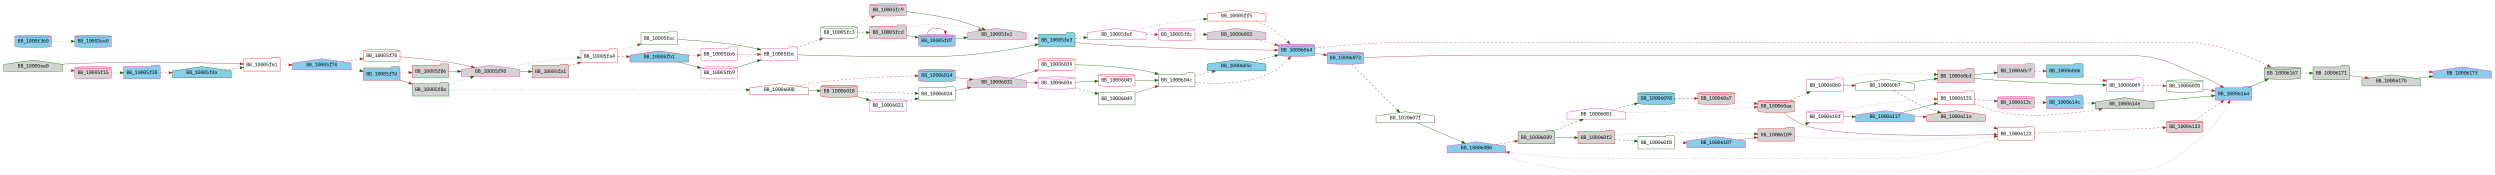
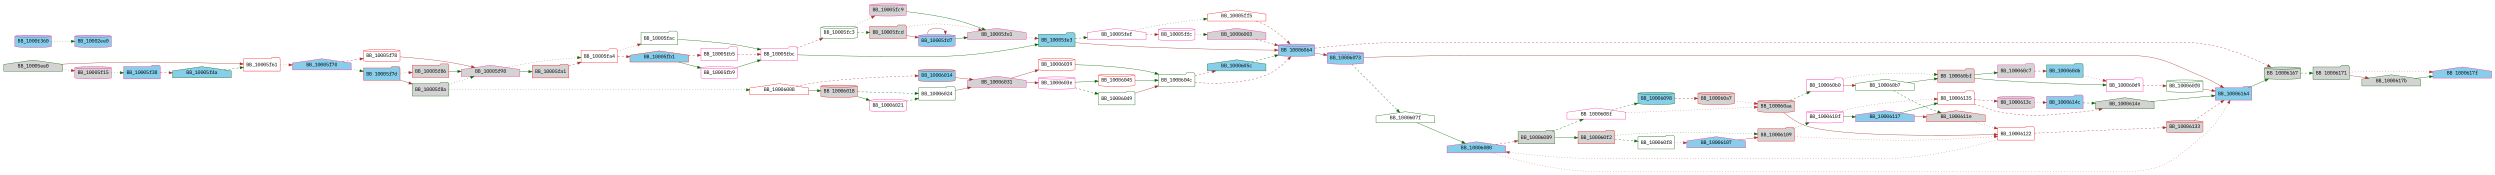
node "BB_1020607f": label "BB_1020607f" -> "BB_1000607f"
